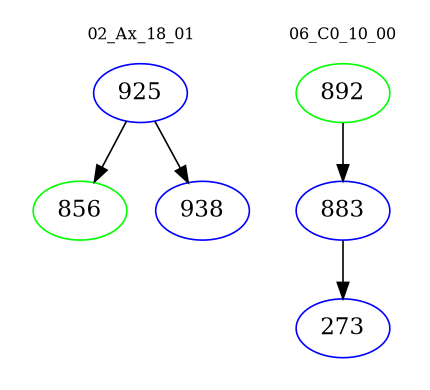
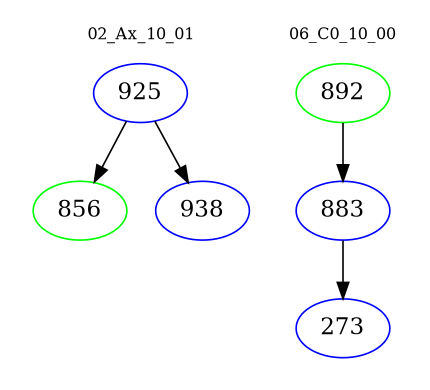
cluster "02_Ax_18_01": label "02_Ax_18_01" -> "02_Ax_10_01"
